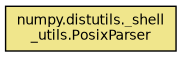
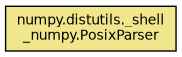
node "numpy.distutils._shell _utils.PosixParser": label "numpy.distutils._shell _utils.PosixParser" -> "numpy.distutils._shell _numpy.PosixParser"
